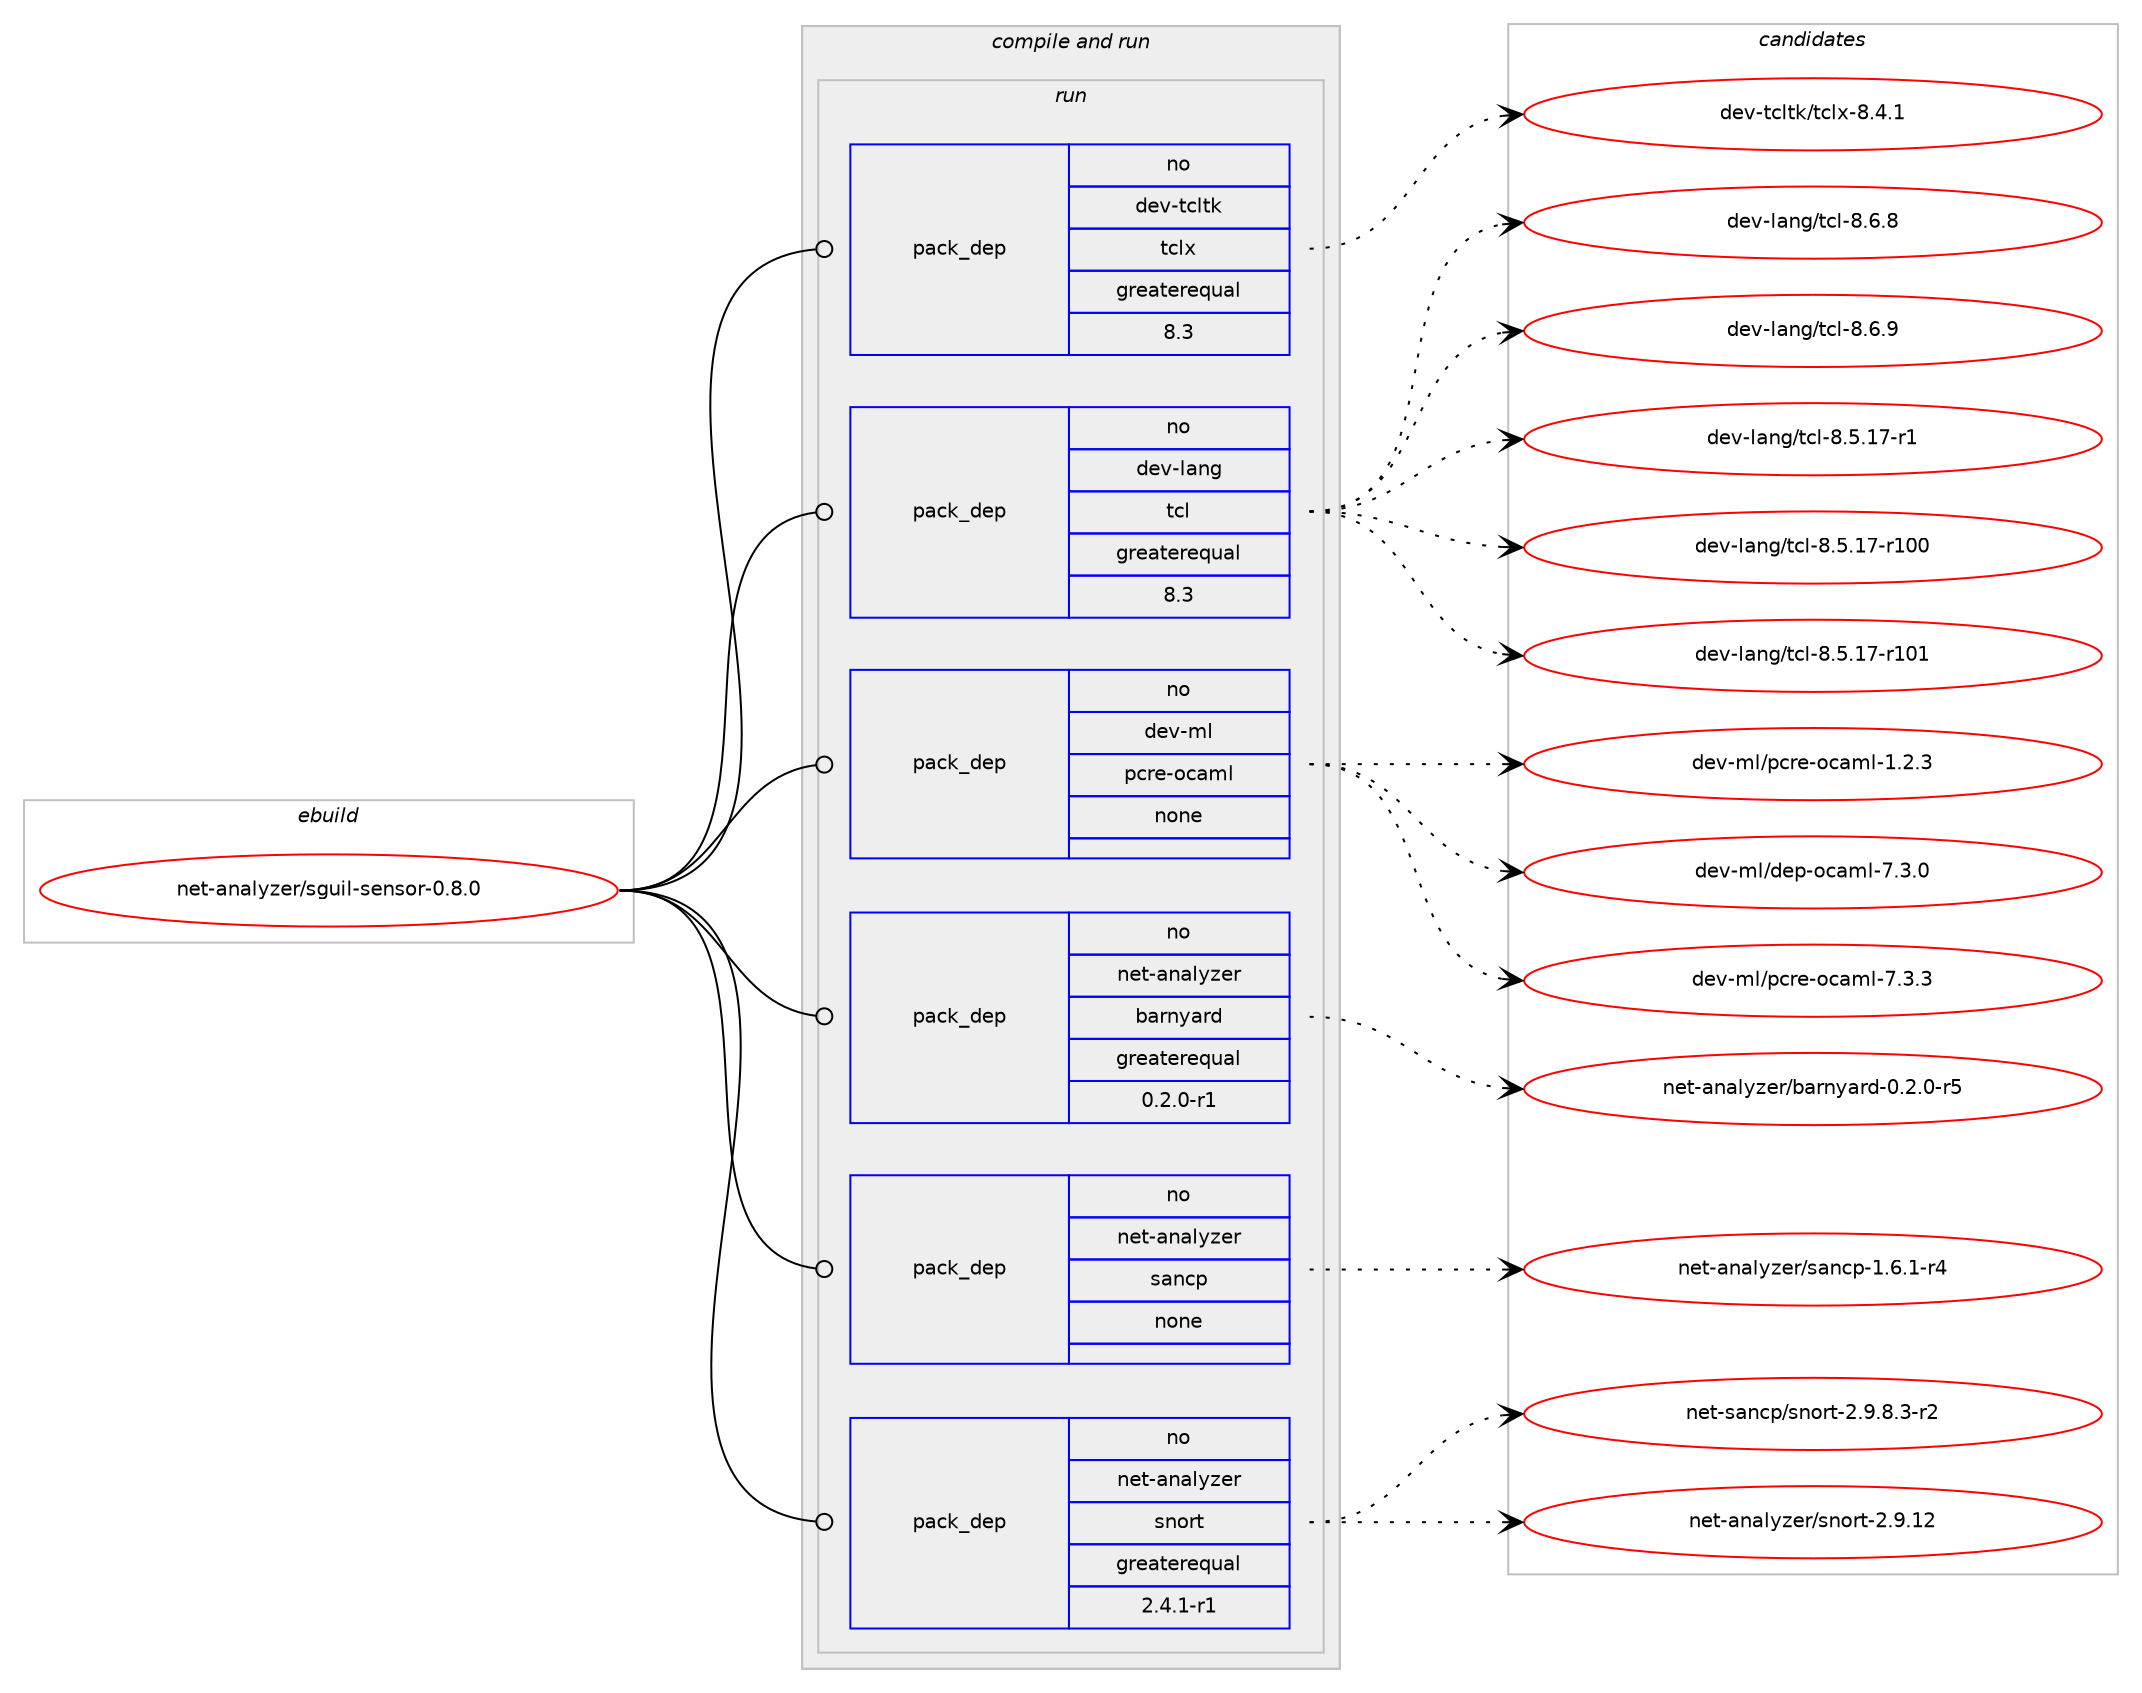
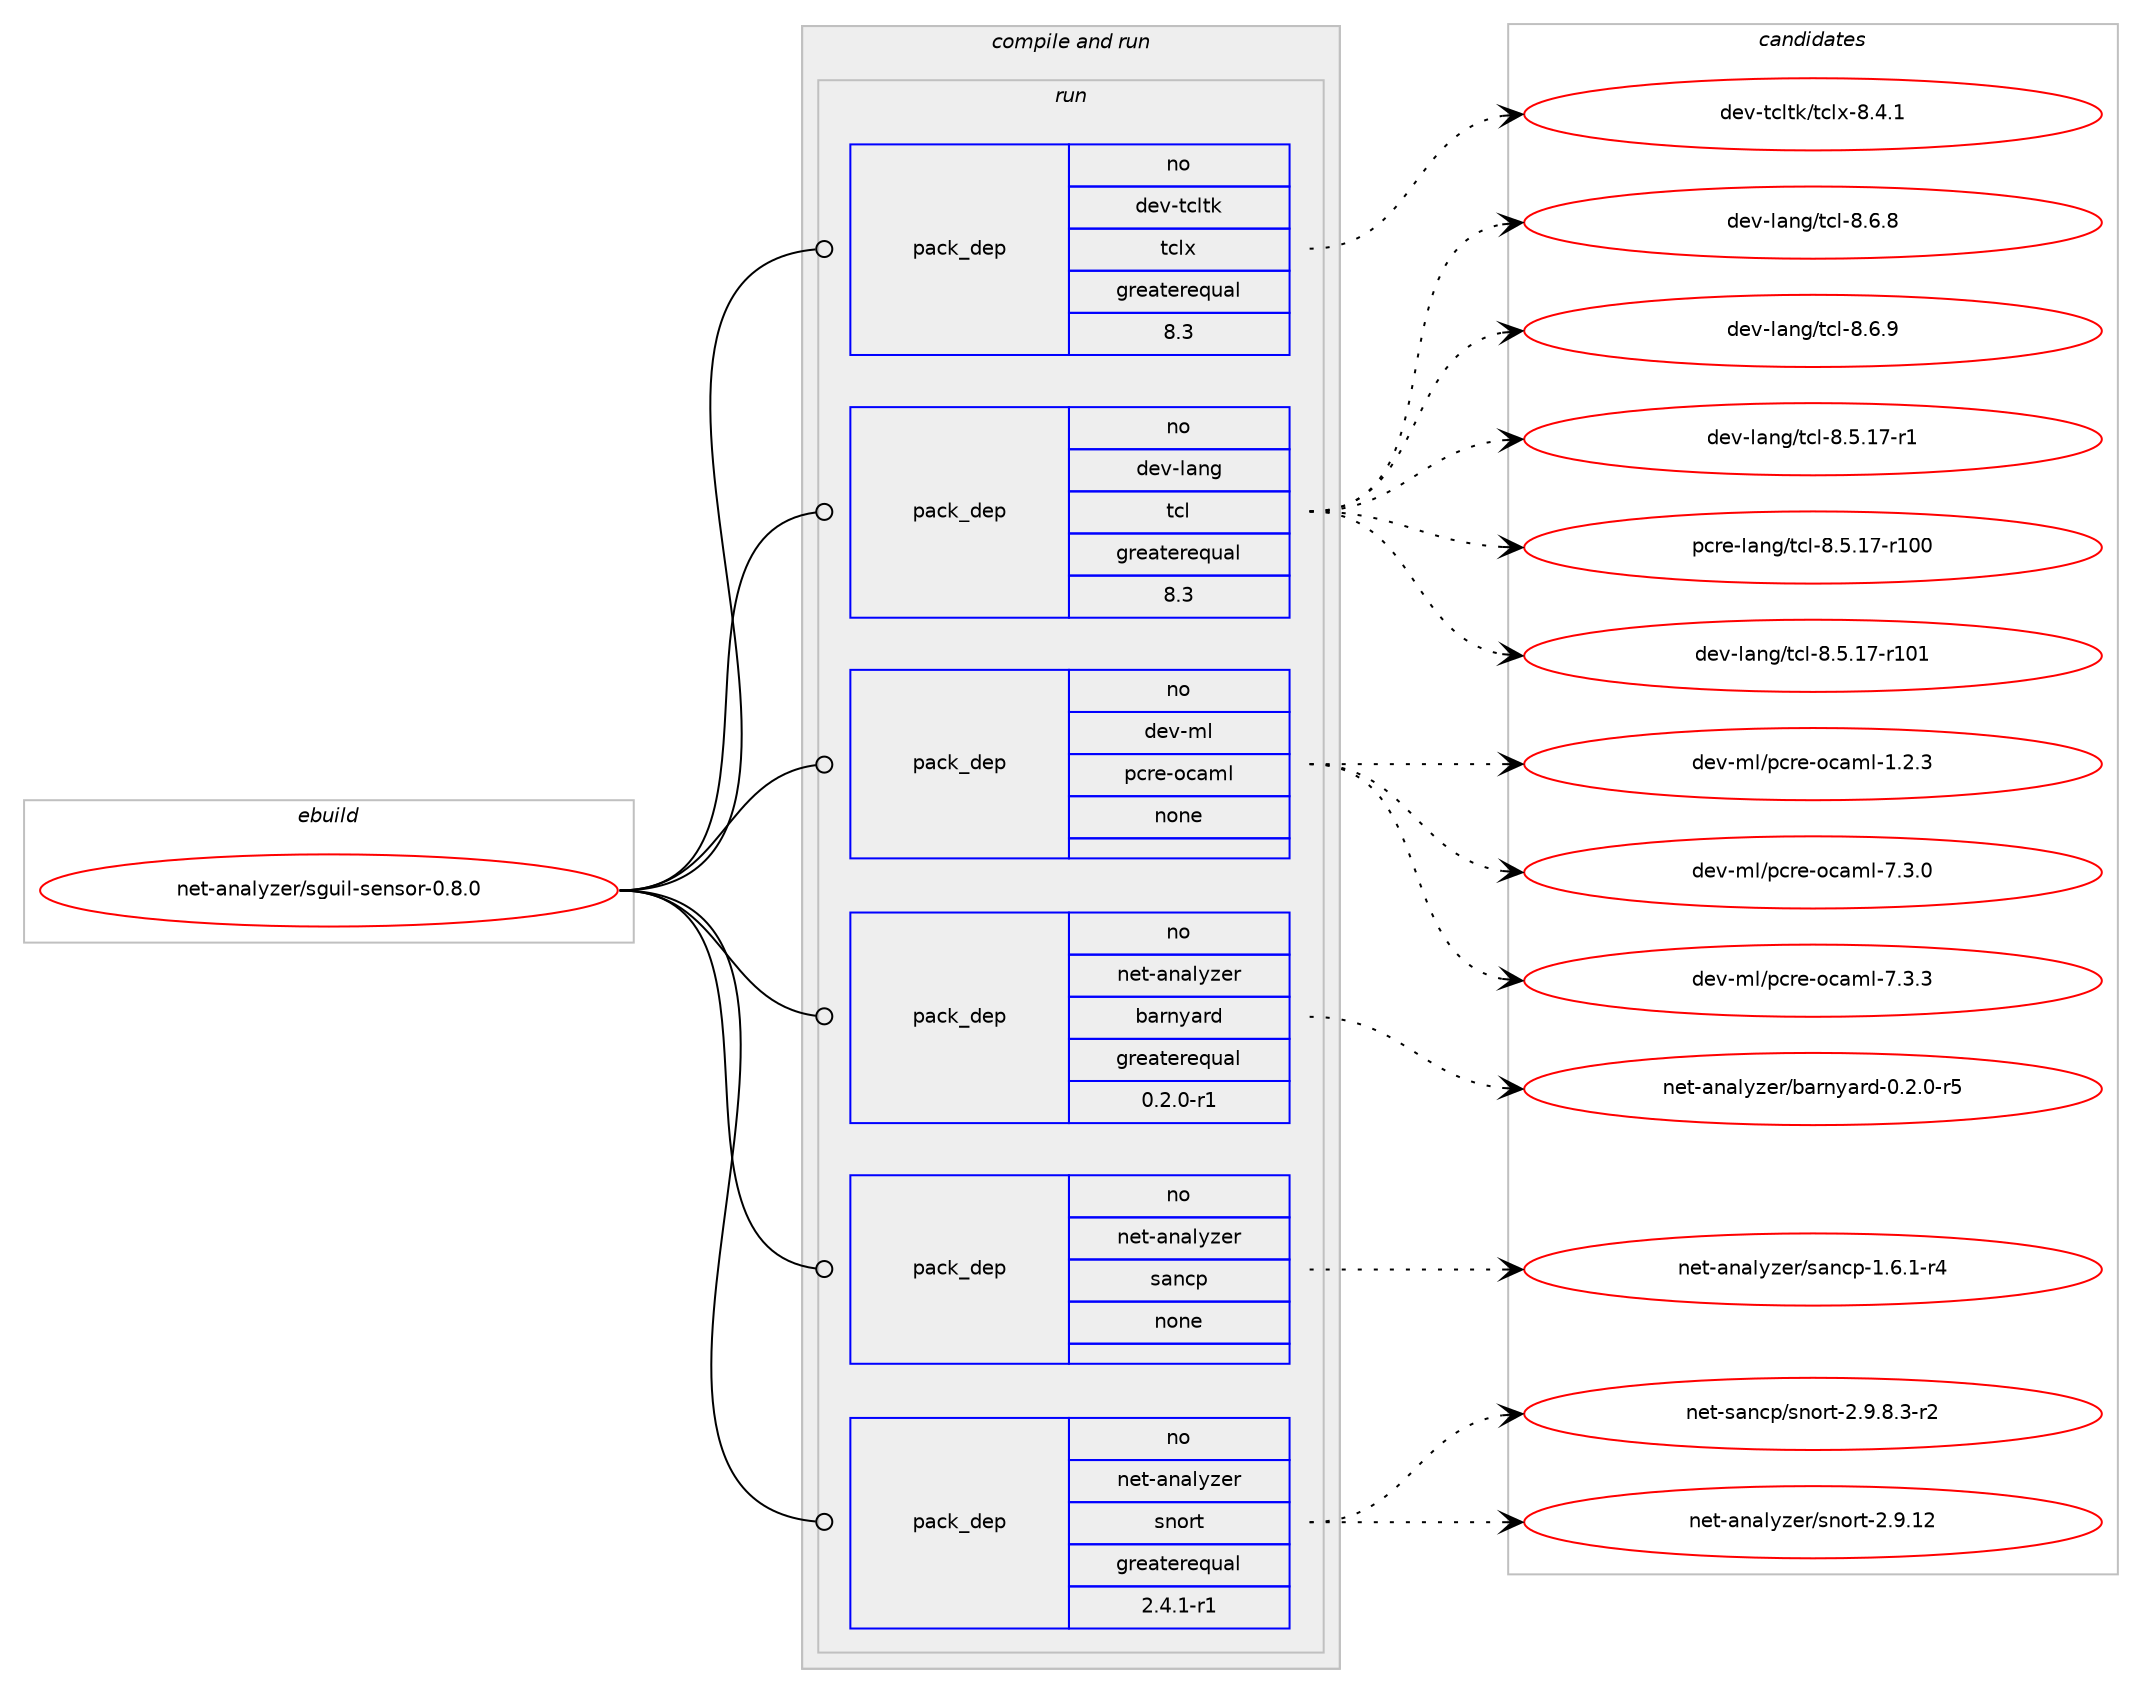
node "dev-lang/tcl-8.5.17-r100": label "dev-lang/tcl-8.5.17-r100" -> "pcre-lang/tcl-8.5.17-r100"
node "dev-ml/dep-ocaml-7.3.0": label "dev-ml/dep-ocaml-7.3.0" -> "dev-ml/pcre-ocaml-7.3.0"
